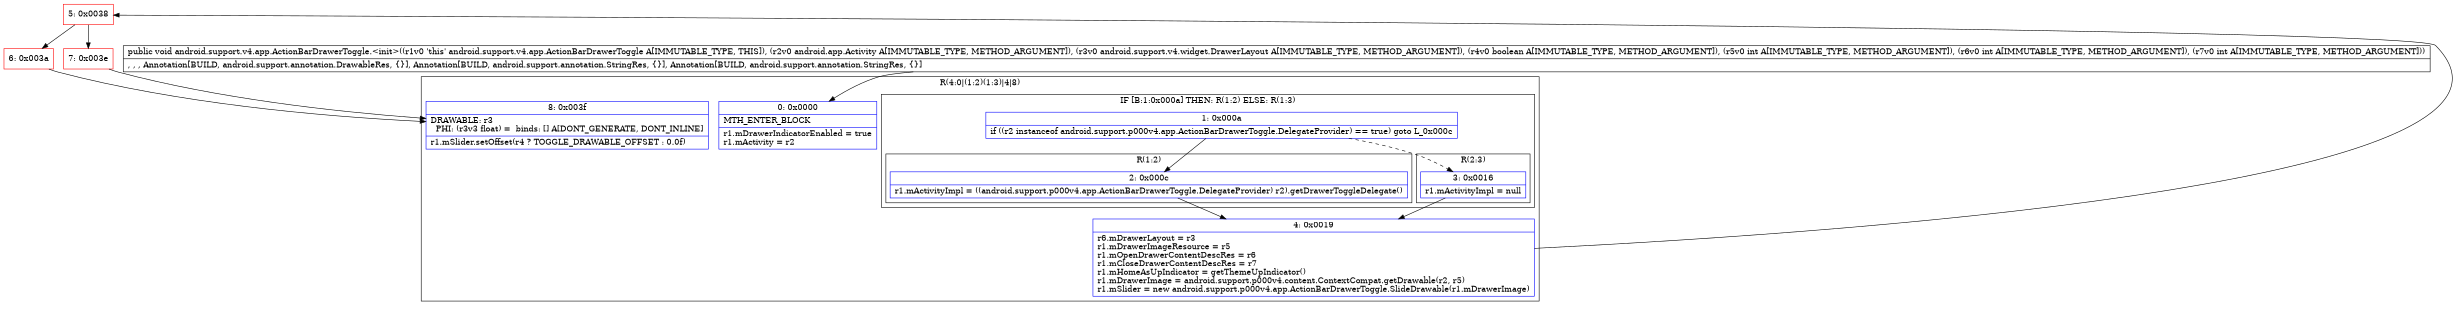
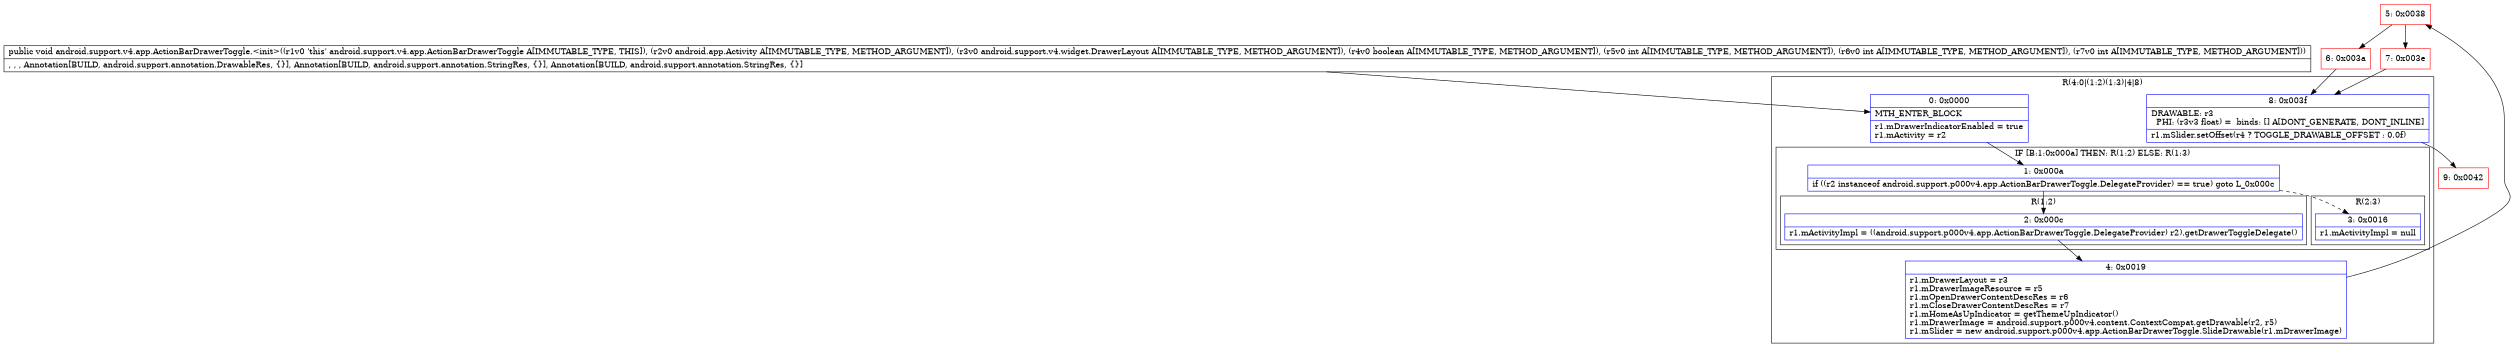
edge "0: 0x0000" -> "1: 0x000a": added
node "9: 0x0042": added
edge "3: 0x0016" -> "4: 0x0019": removed
node "4: 0x0019": text "r6.mDrawerLayout = r3" -> "r1.mDrawerLayout = r3"
